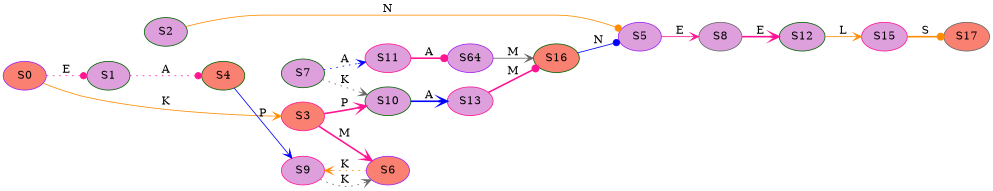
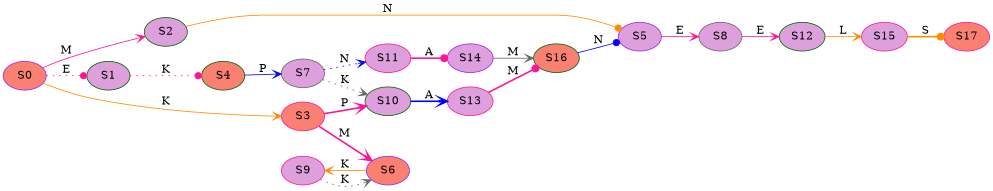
edge "S8" -> "S12": style bold -> solid
node "S17": color gray40 -> deeppink
edge "S0" -> "S2": added, label "M"
node "S64": label "S64" -> "S14"
edge "S7" -> "S11": label "A" -> "N"
edge "S1" -> "S4": label "A" -> "K"
node "S7": color darkgreen -> gray40
edge "S4" -> "S9": now "S4" -> "S7"
edge "S6" -> "S9": style dotted -> solid
